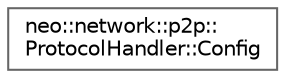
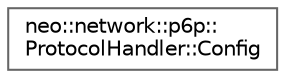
node "neo::network::p2p:: ProtocolHandler::Config": label "neo::network::p2p:: ProtocolHandler::Config" -> "neo::network::p6p:: ProtocolHandler::Config"
